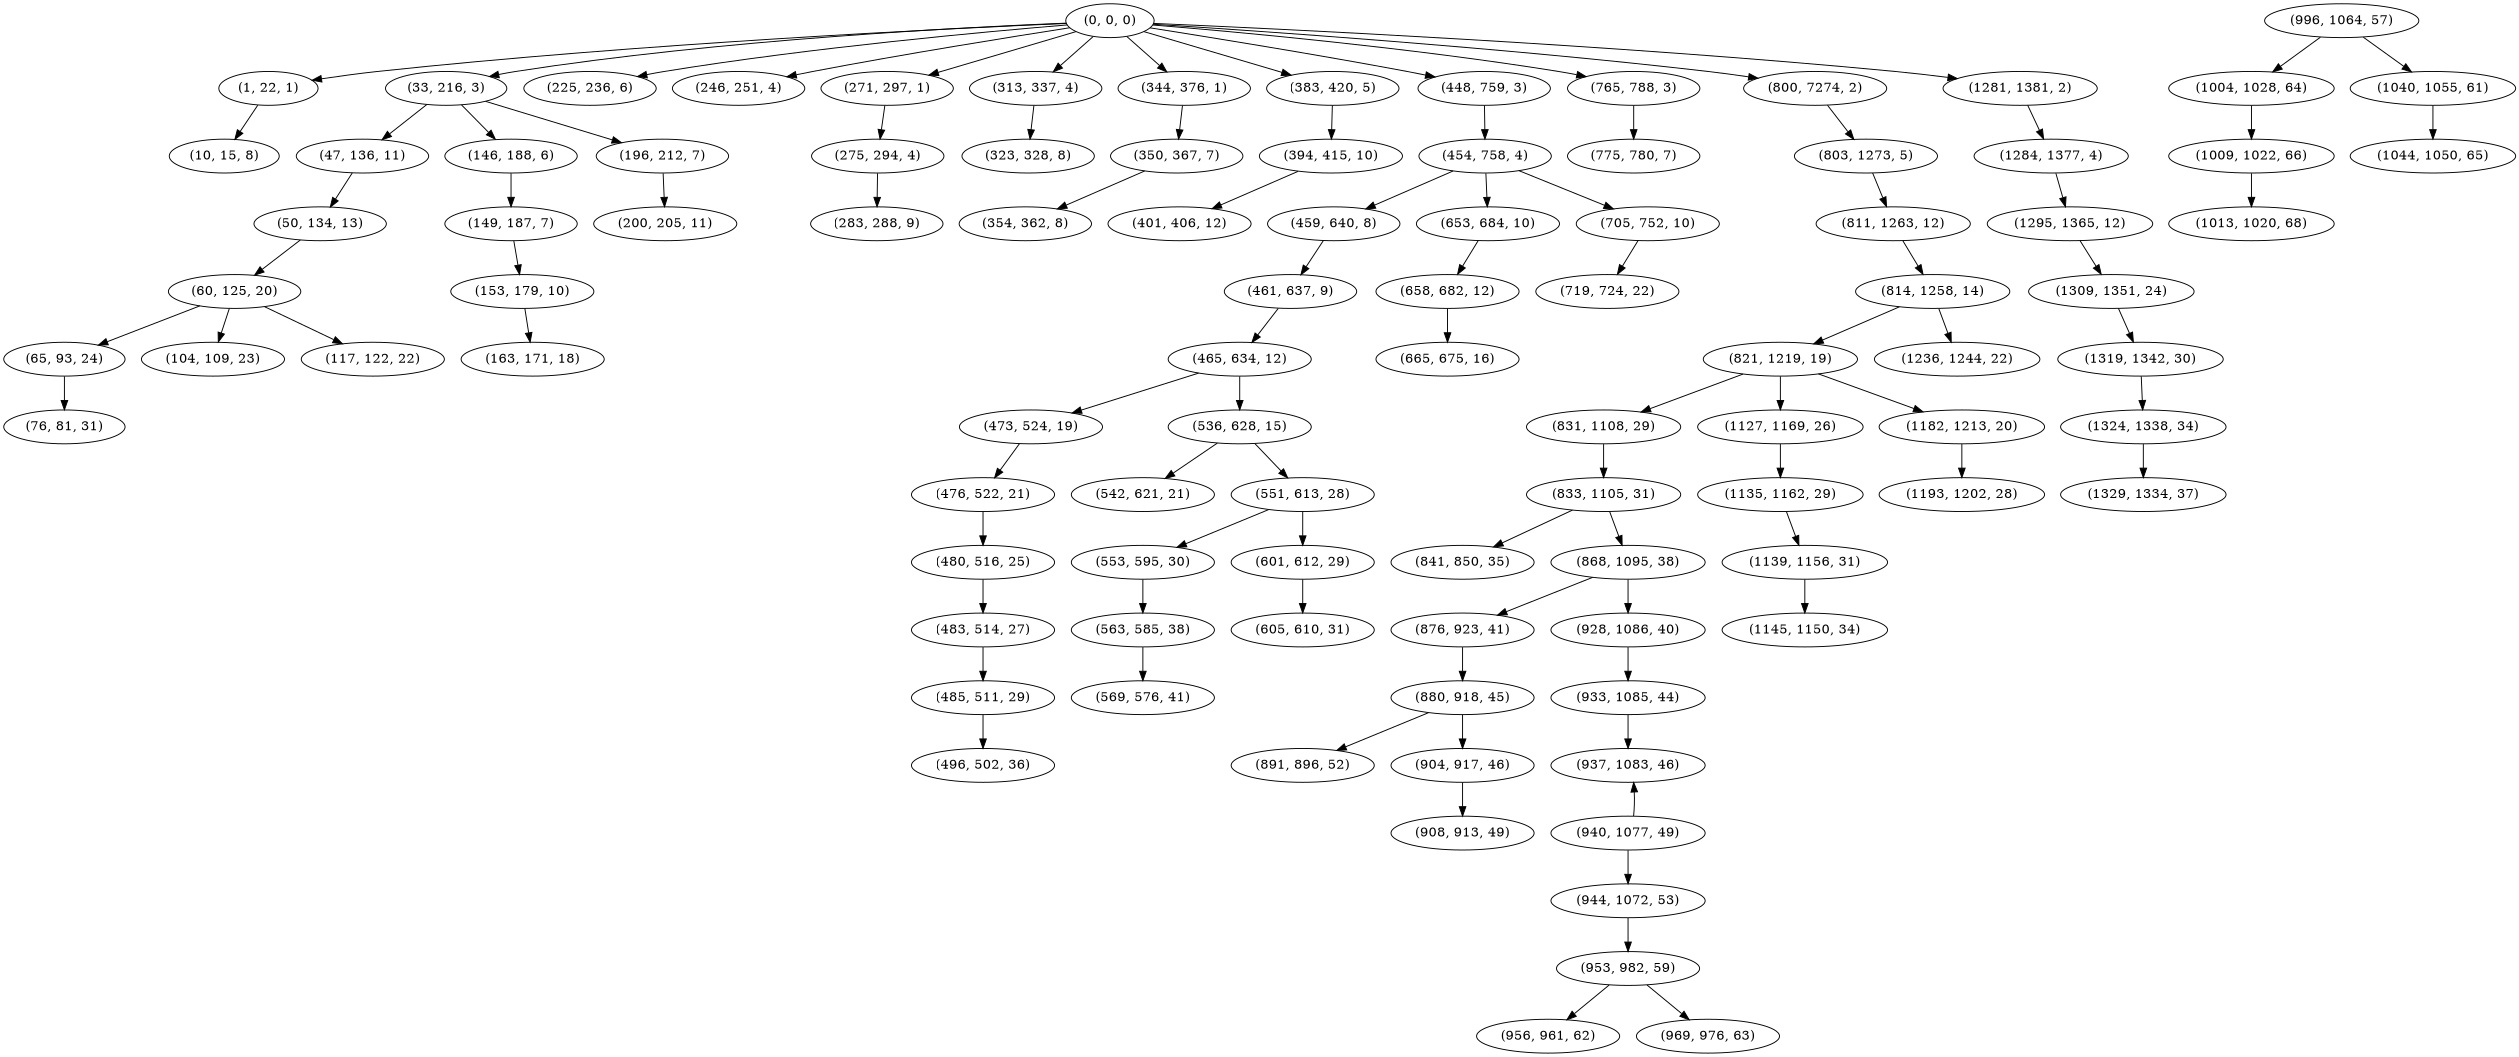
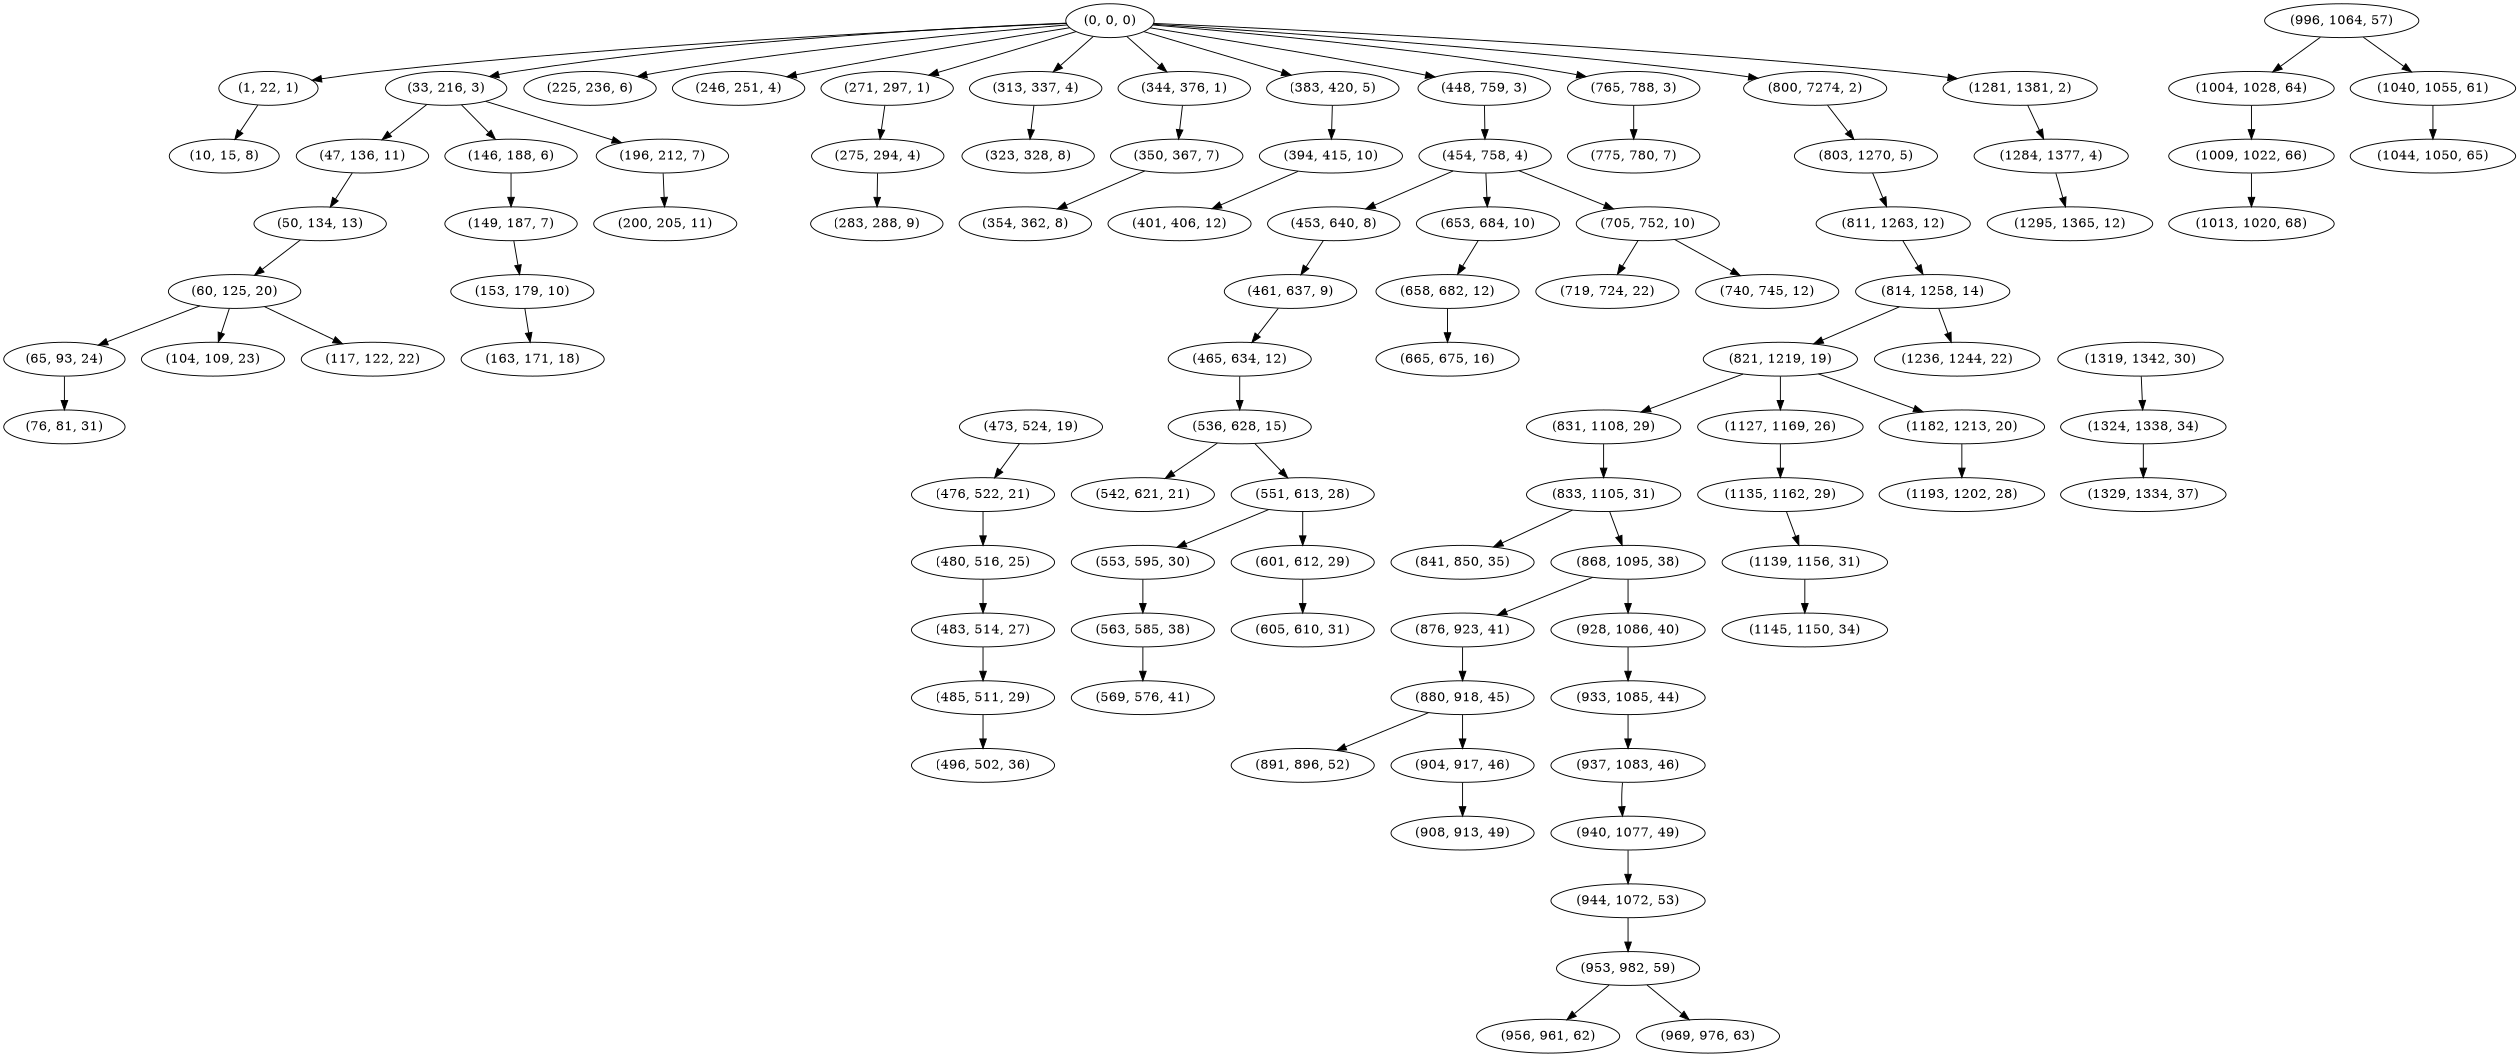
node "(803, 1273, 5)": label "(803, 1273, 5)" -> "(803, 1270, 5)"
node "(459, 640, 8)": label "(459, 640, 8)" -> "(453, 640, 8)"
node "(740, 745, 12)": added
node "(1309, 1351, 24)": removed
edge "(465, 634, 12)" -> "(473, 524, 19)": removed
edge "(940, 1077, 49)" -> "(937, 1083, 46)": reversed
